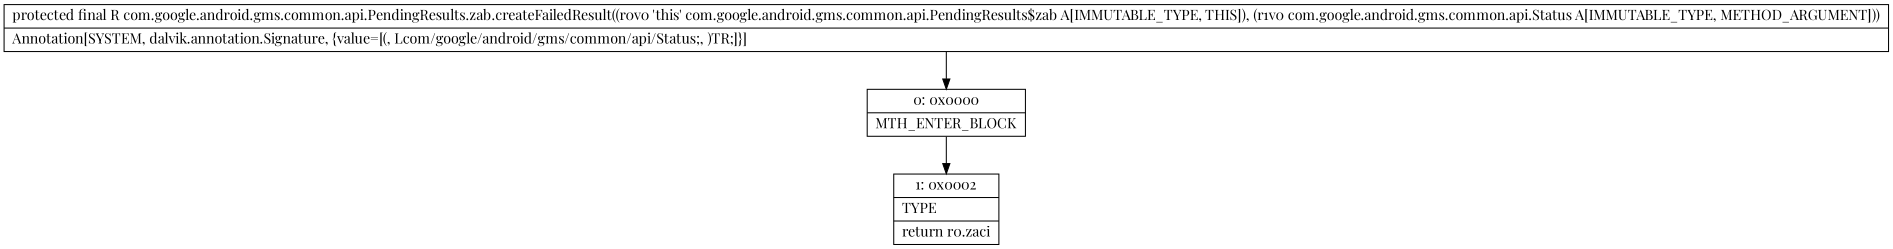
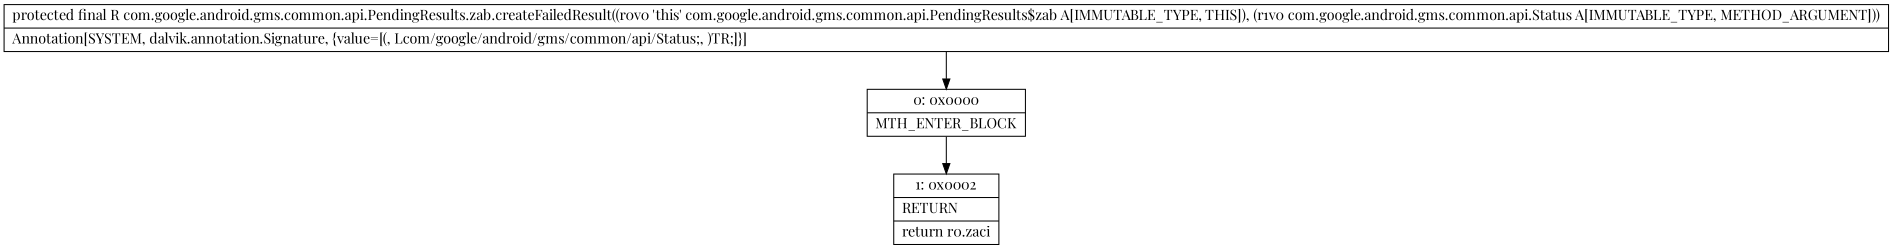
node "1: 0x0002": text "TYPE" -> "RETURN"
